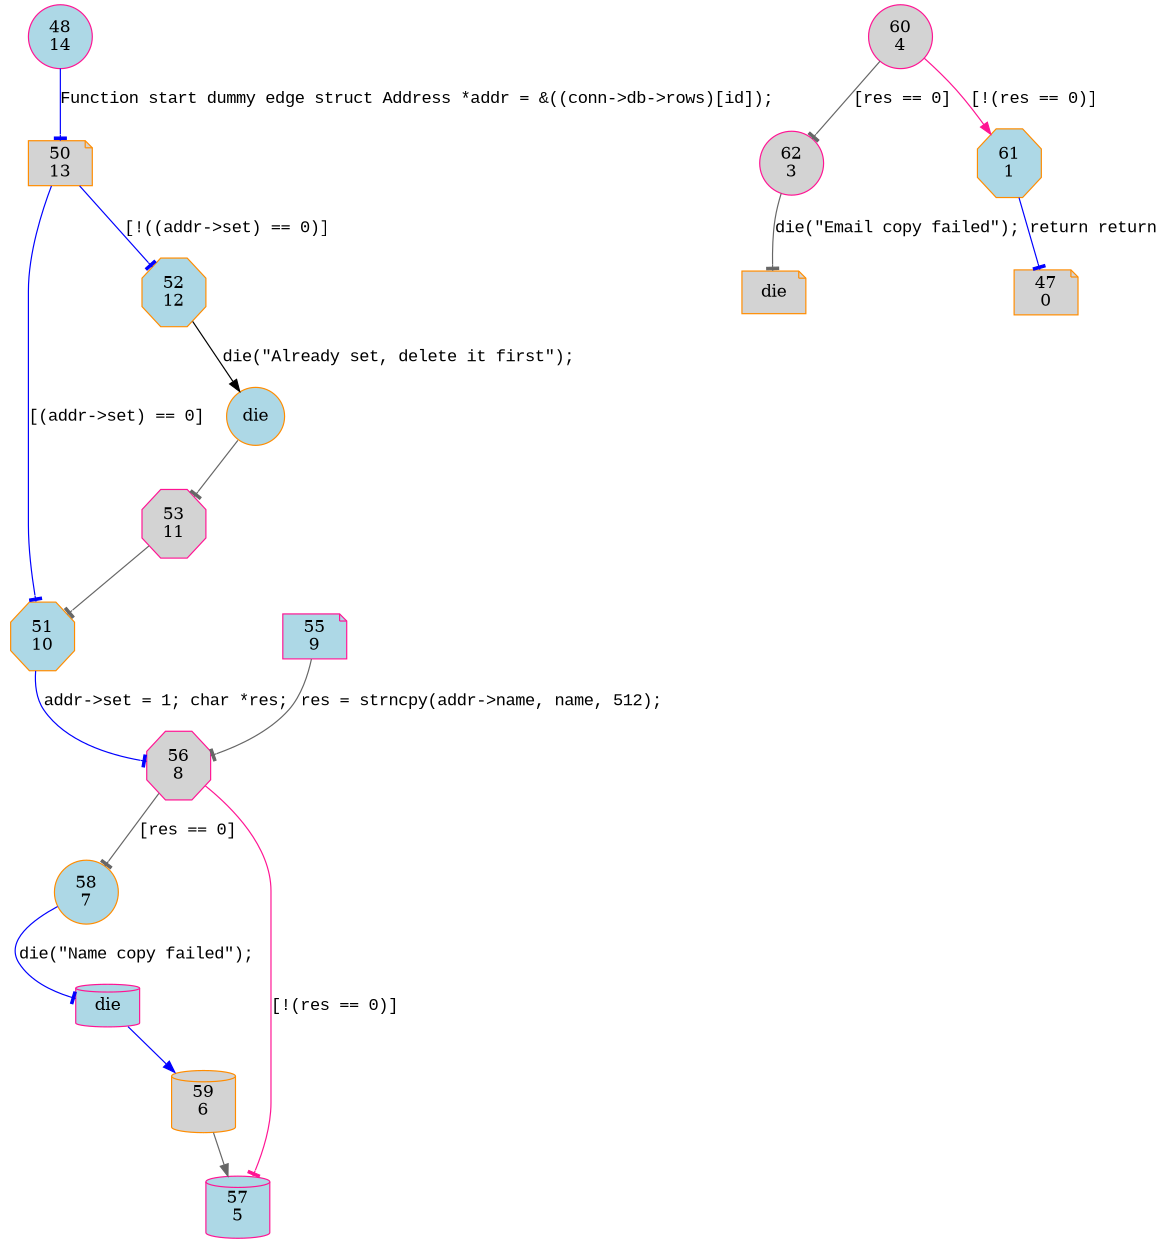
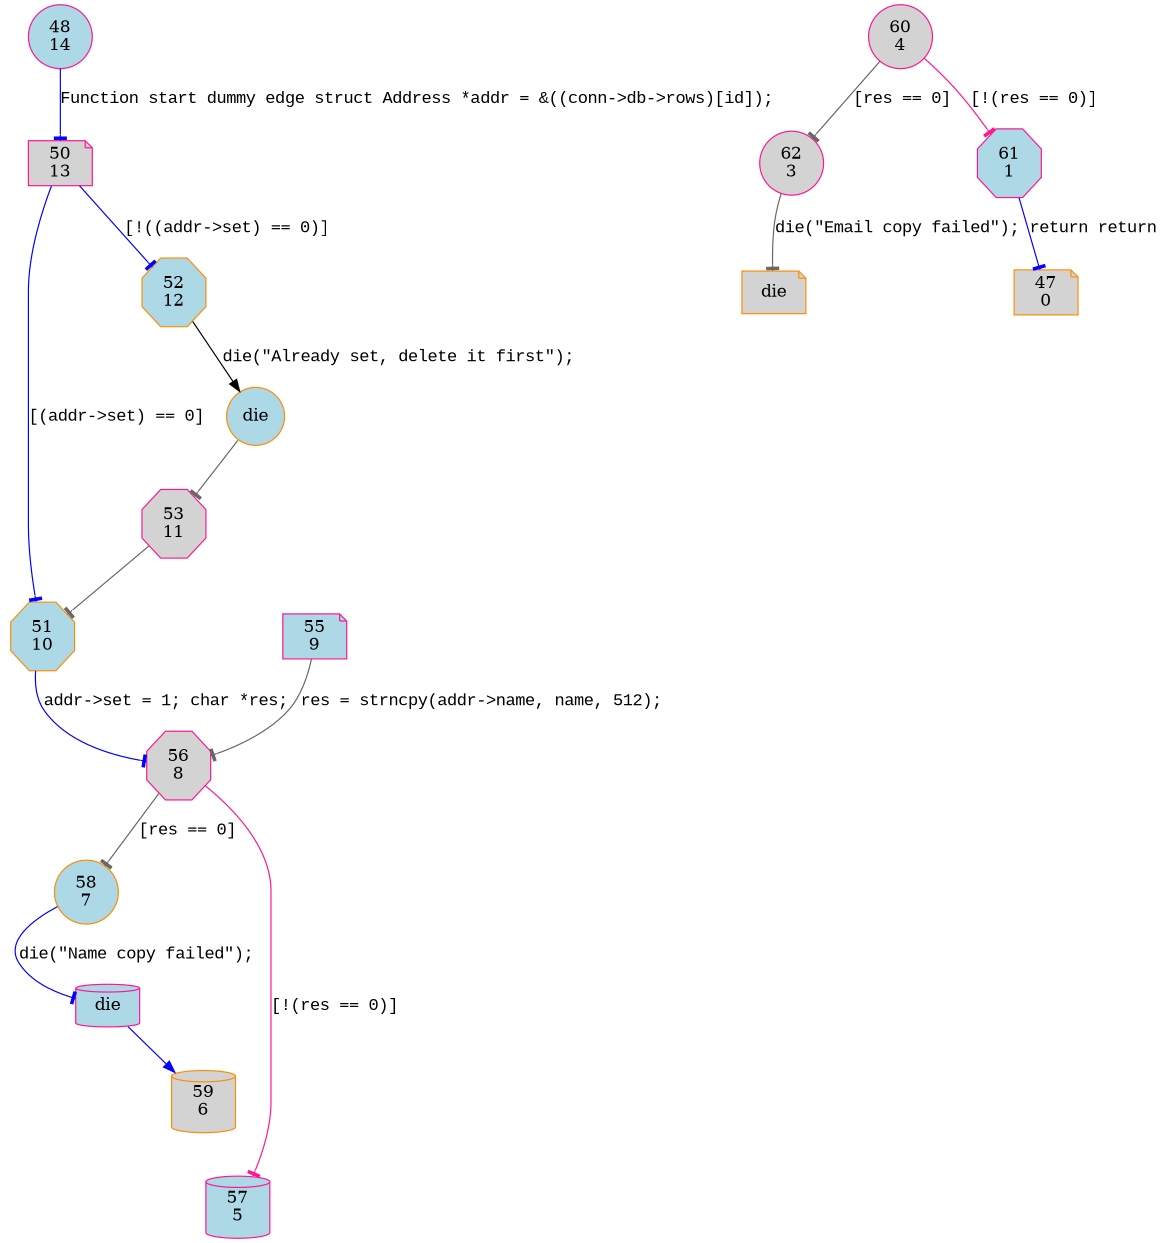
edge "60 4" -> "61 1": arrowhead normal -> tee
node "50 13": color darkorange -> deeppink
node "61 1": color darkorange -> deeppink
edge "59 6" -> "57 5": removed
